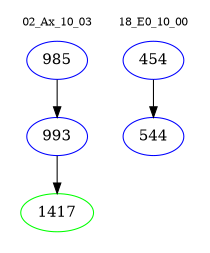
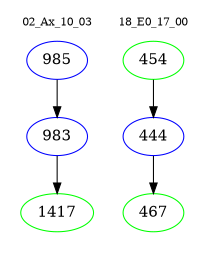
cluster "18_E0_10_00": label "18_E0_10_00" -> "18_E0_17_00"
node "454": color blue -> green
node "993": label "993" -> "983"
node "544": label "544" -> "444"
node "467": added
